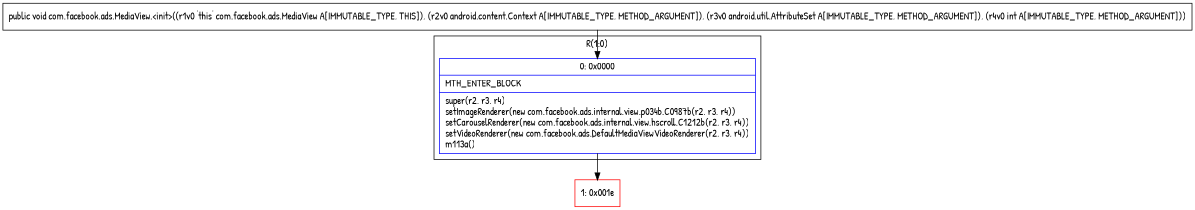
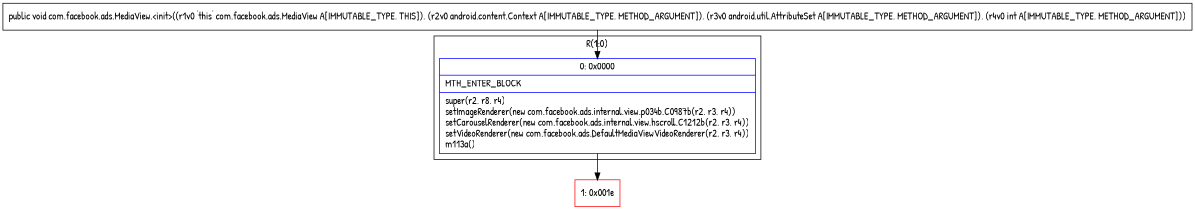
node "0: 0x0000": text "super(r2, r3, r4)" -> "super(r2, r8, r4)"
